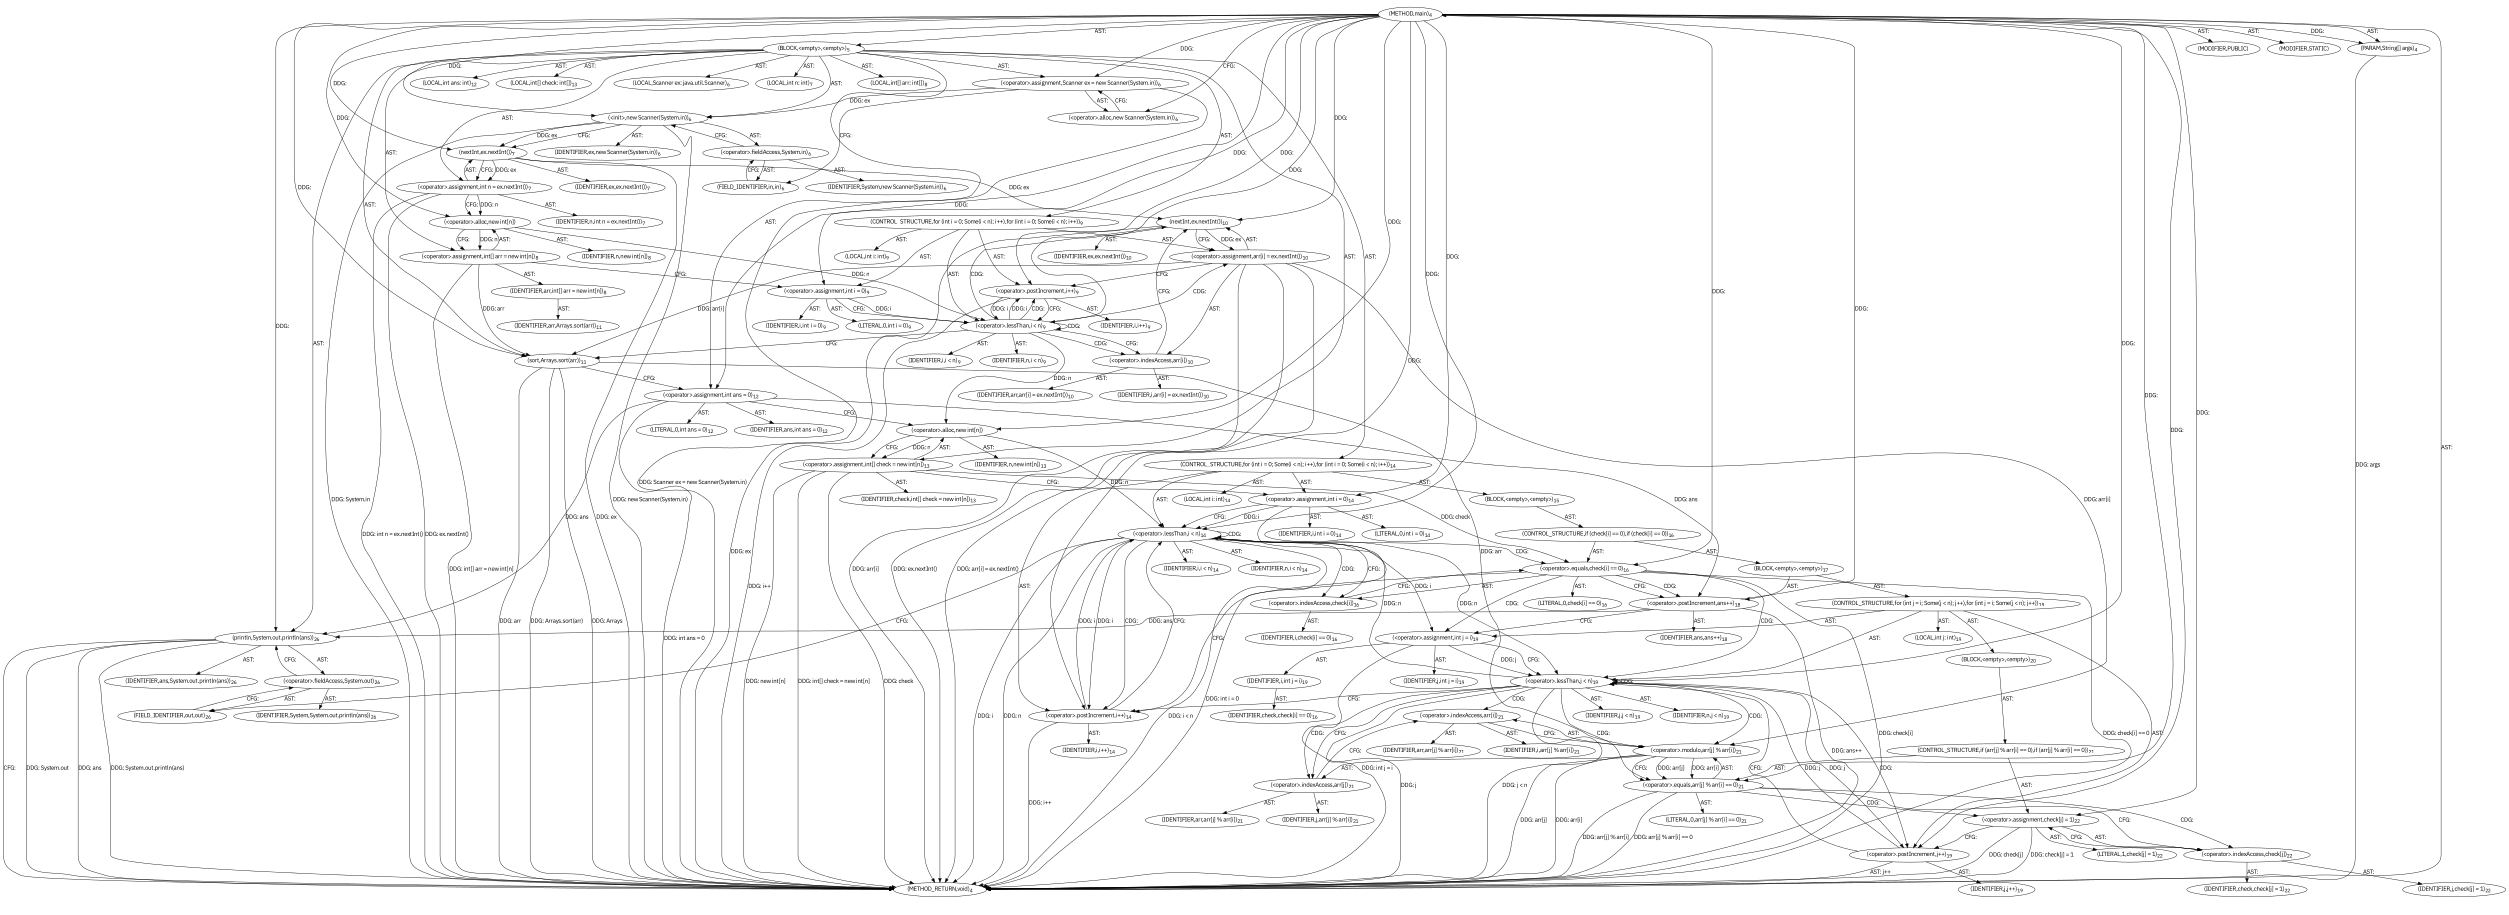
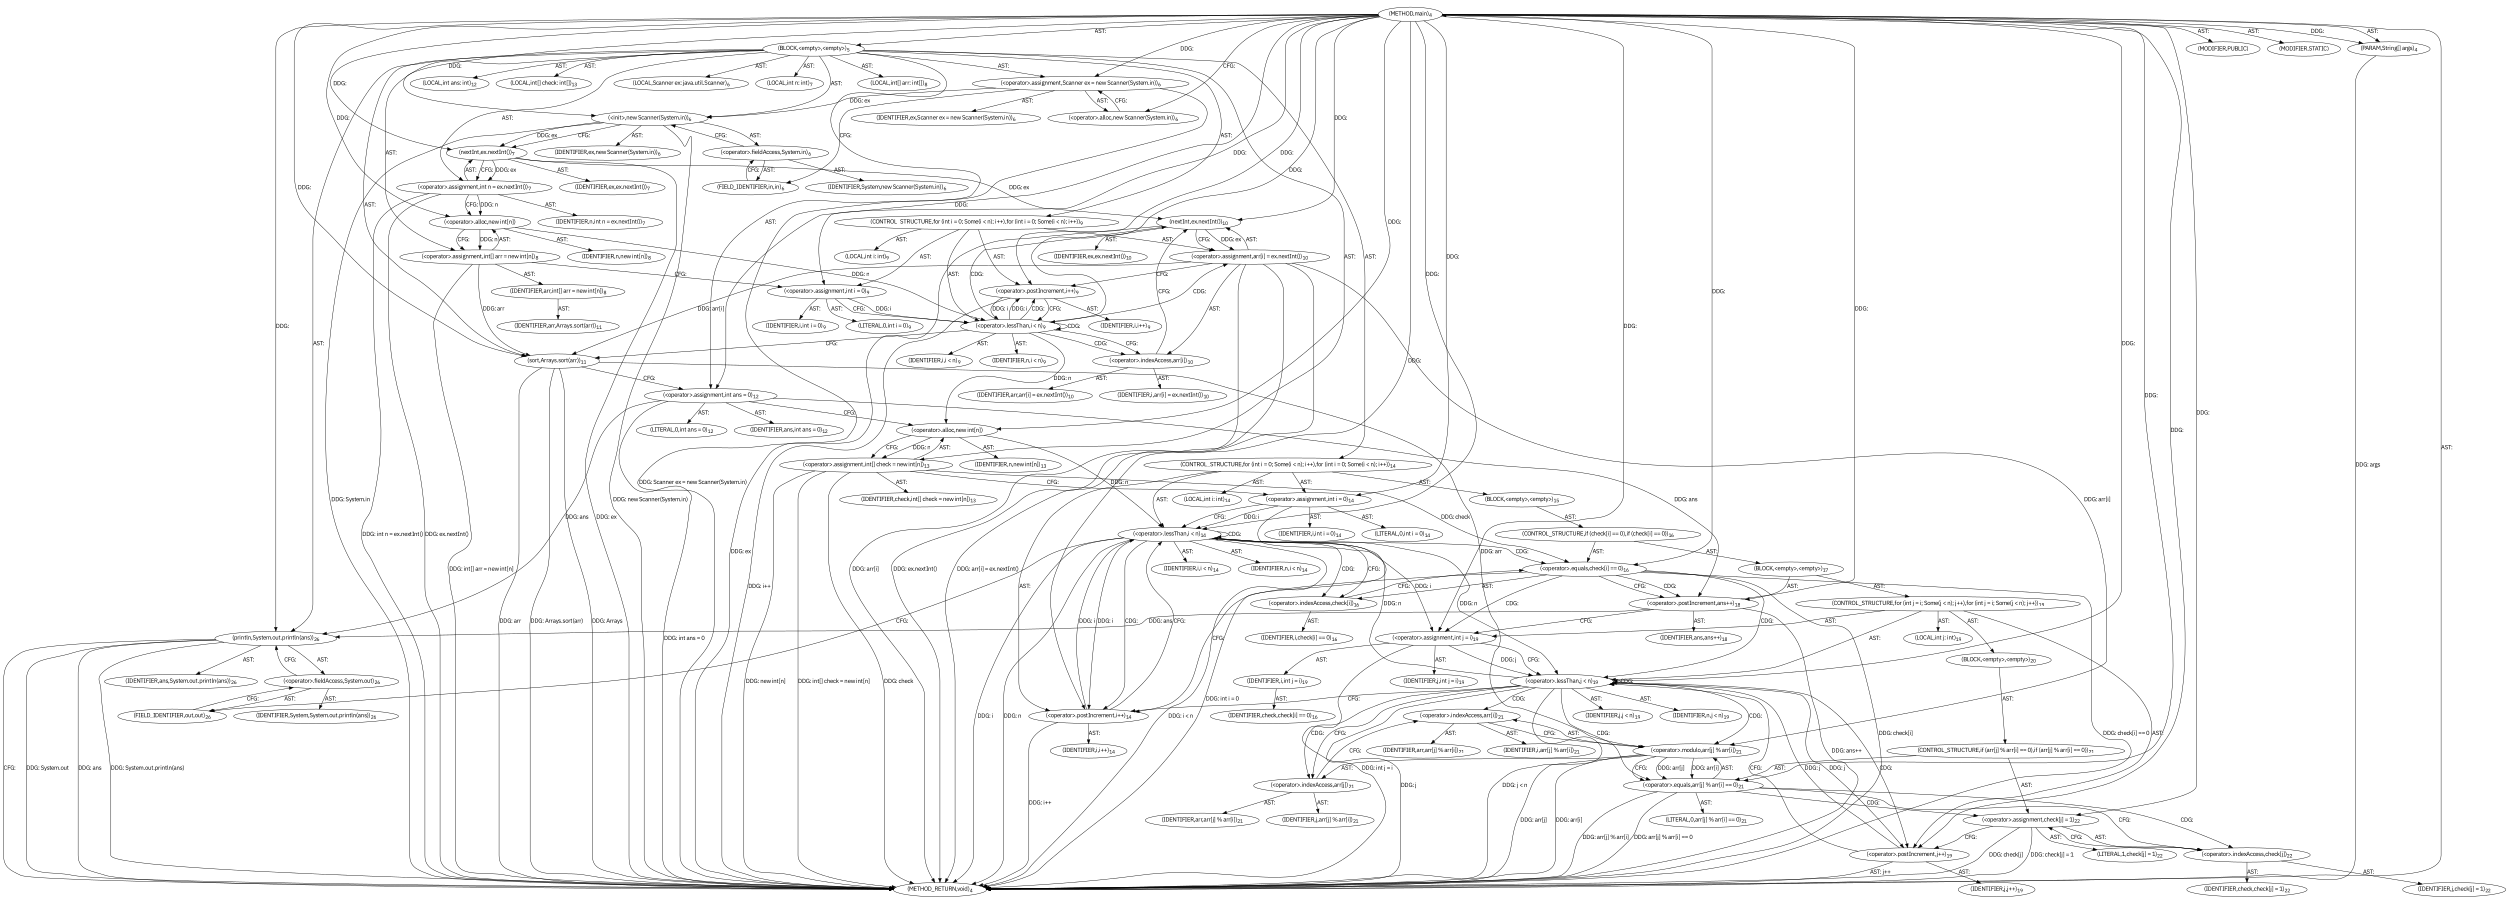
node "(IDENTIFIER,ex,Scanner ex = new Scanner(System.in))": added
edge "(METHOD,main)" -> "(<operator>.assignment,int j = i)": added, label "DDG:"
node "(LITERAL,0,check[i] == 0)": removed
